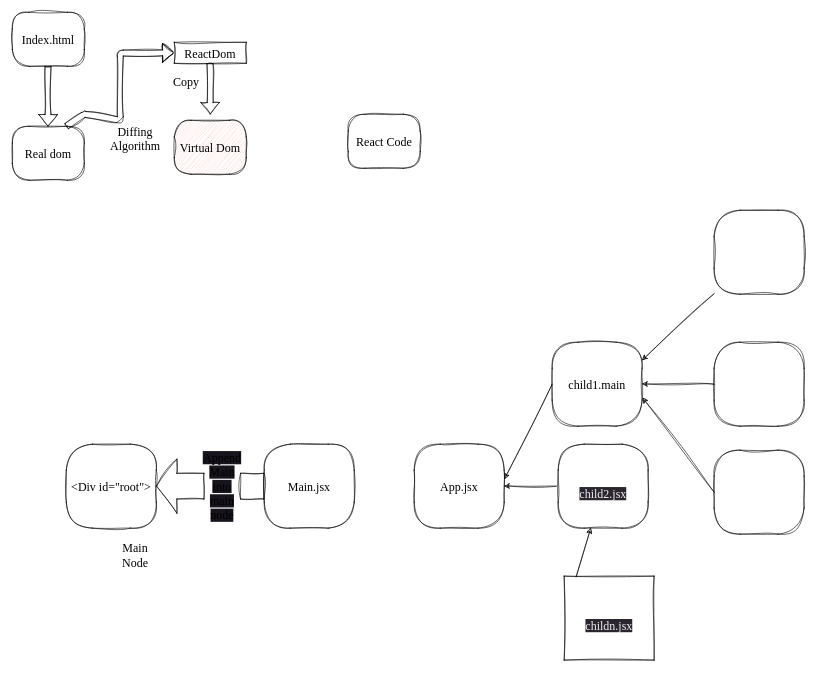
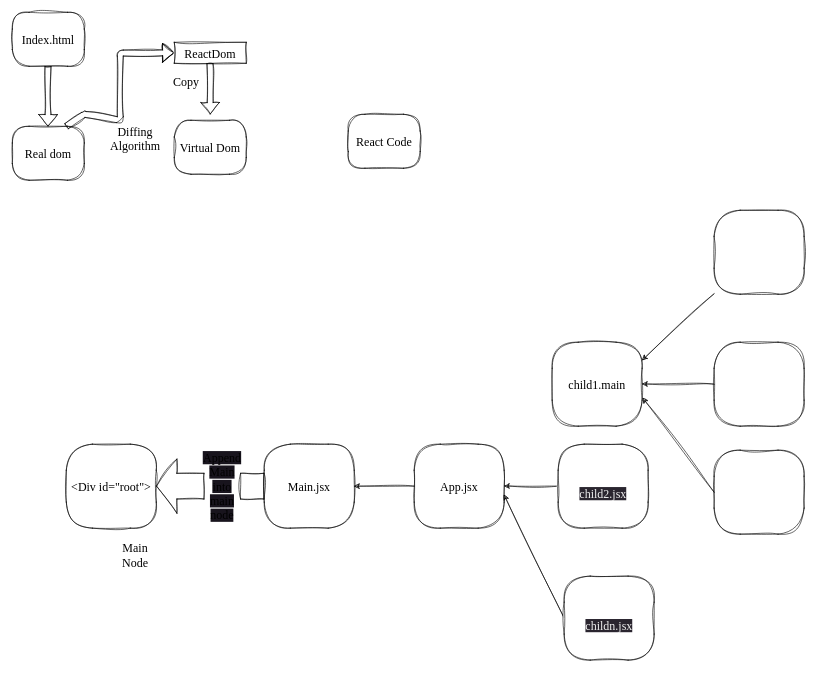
node "Virtual Dom": fillcolor #f8cecc -> #ffffff
edge "child1.main" -> "App.jsx": removed
edge "App.jsx" -> "Main.jsx": added
edge "childn.jsx" -> "child2.jsx": now "childn.jsx" -> "App.jsx"
node "childn.jsx": shape rectangle -> rounded rectangle
